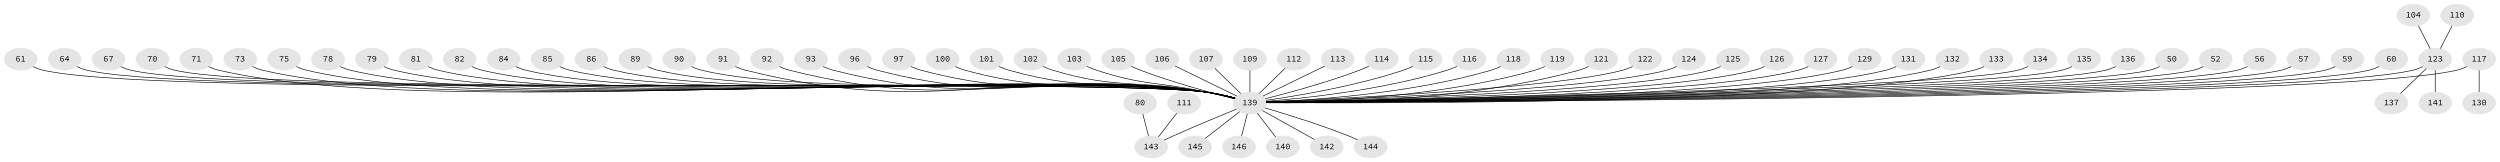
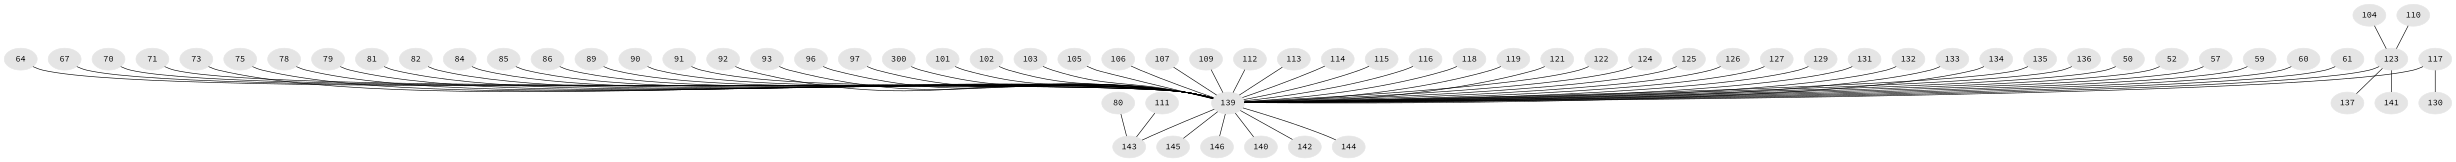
node "100": label "100" -> "300"
node "56": removed
